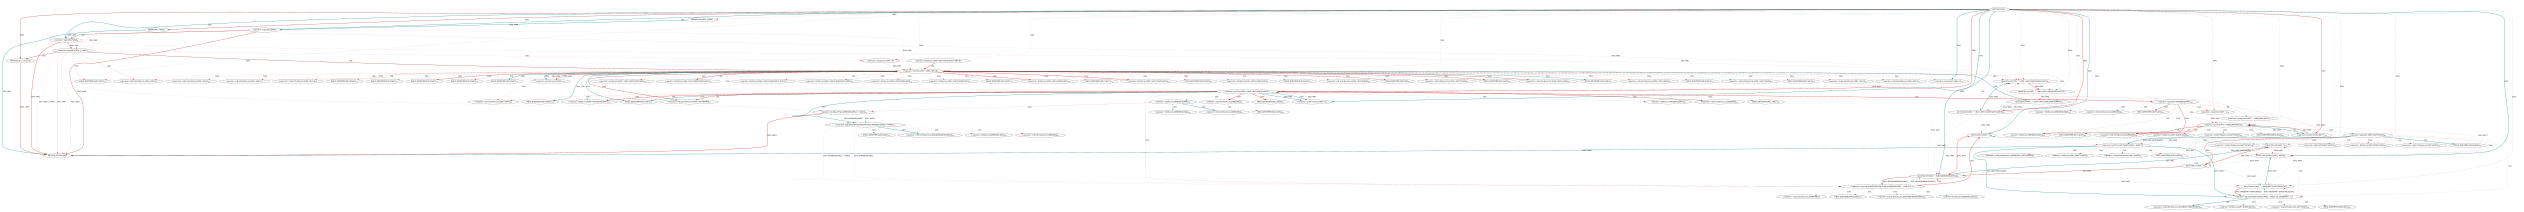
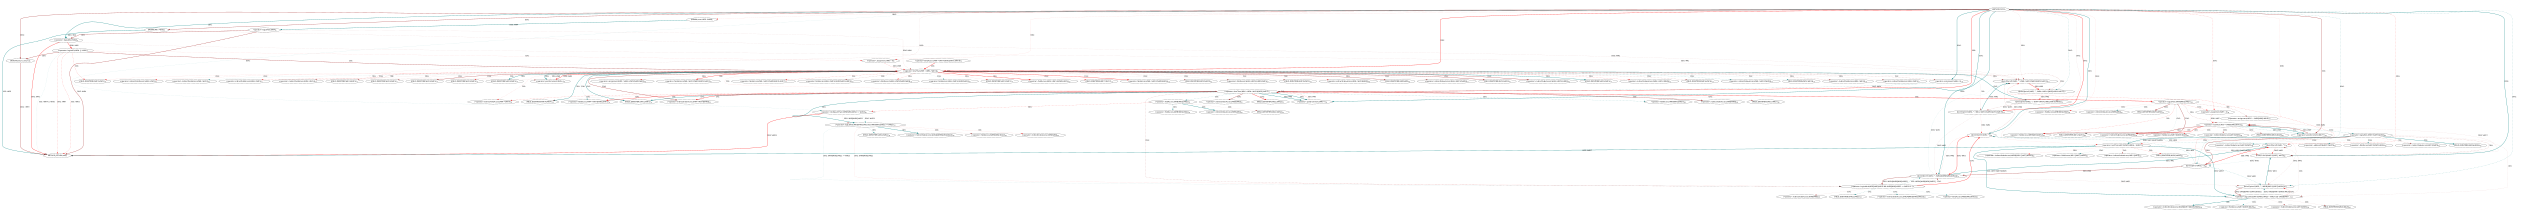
edge "(METHOD,FUN1)" -> "(<operator>.logicalNot,!VAR4)": removed, label "DDG:"
edge "(METHOD,FUN1)" -> "(<operator>.lessThan,VAR5 < VAR4->VAR12)": style dotted -> bold
edge "(<operator>.logicalNot,!VAR4)" -> "(<operator>.logicalOr,!VAR4 || !VAR2)": removed, label "DDG: VAR4"
edge "(<operator>.logicalOr,!VAR4 || !VAR2)" -> "(<operator>.indirectFieldAccess,VAR4->VAR12)": removed, label "CDG:"
